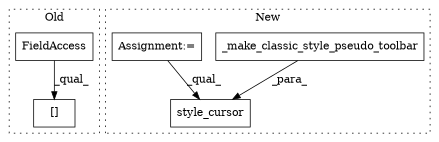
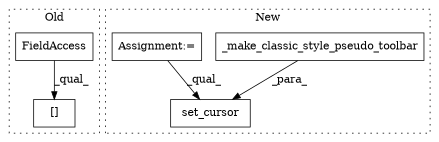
node "style_cursor": label "style_cursor" -> "set_cursor"
